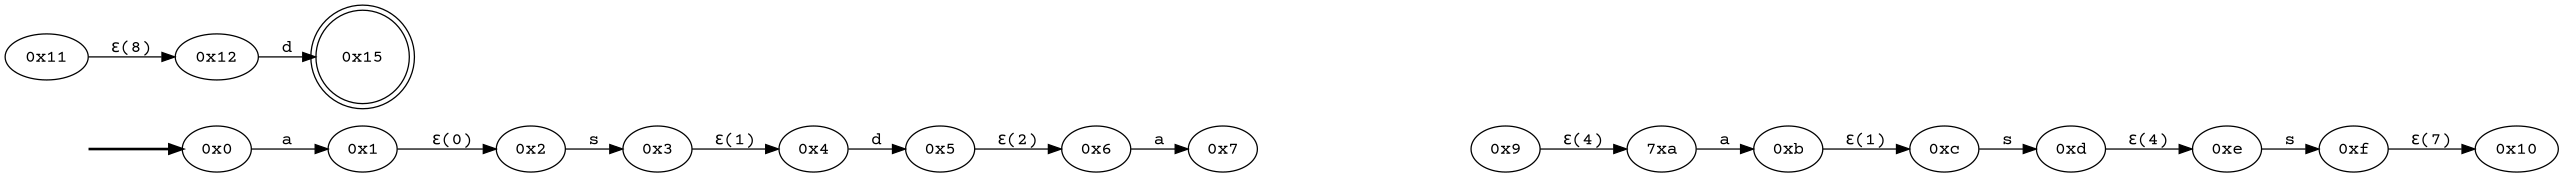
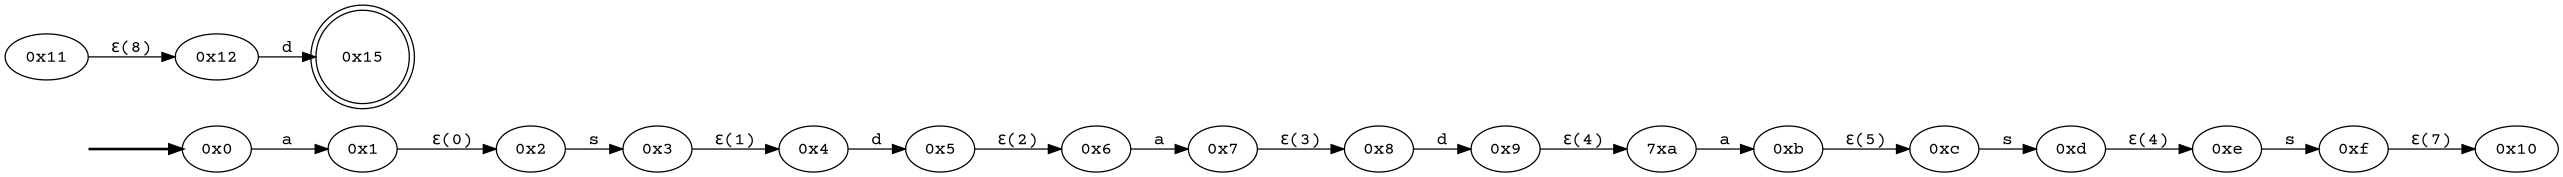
edge "0xb" -> "0xc": label "ε(1)" -> "ε(5)"
node "0x8": added
